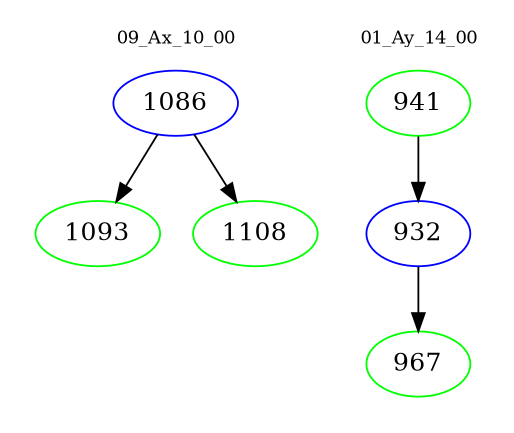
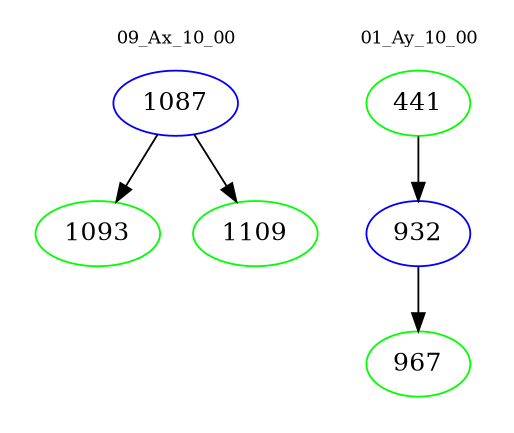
cluster "01_Ay_14_00": label "01_Ay_14_00" -> "01_Ay_10_00"
node "1086": label "1086" -> "1087"
node "941": label "941" -> "441"
node "1108": label "1108" -> "1109"
